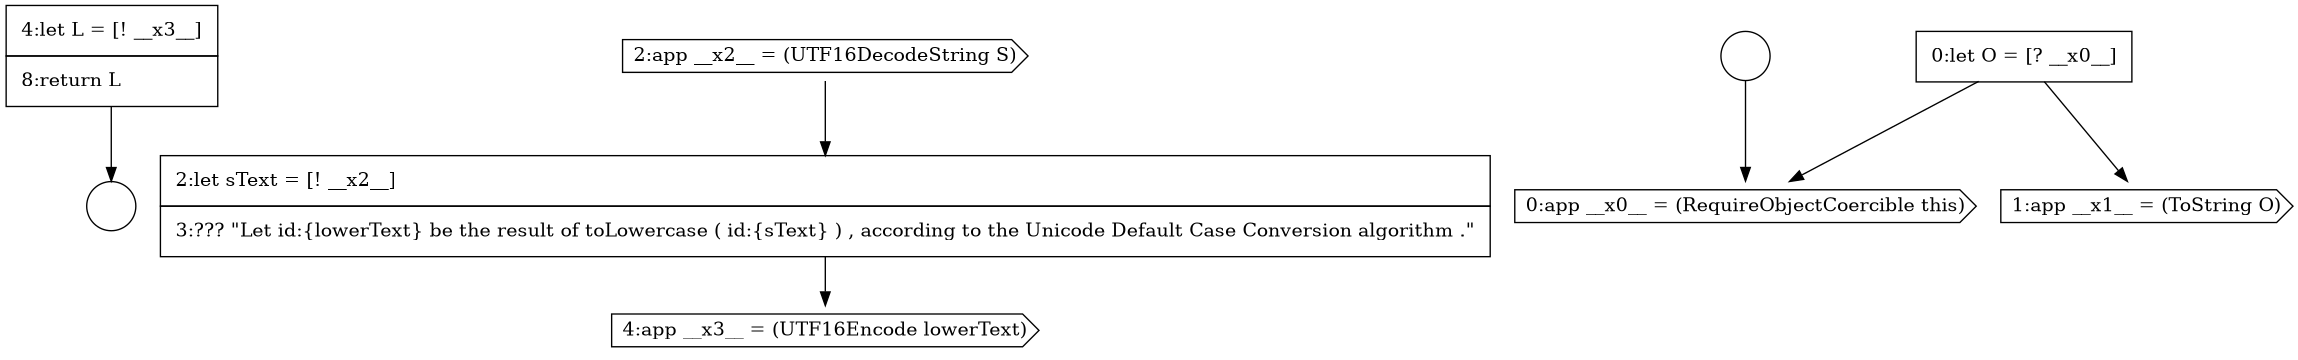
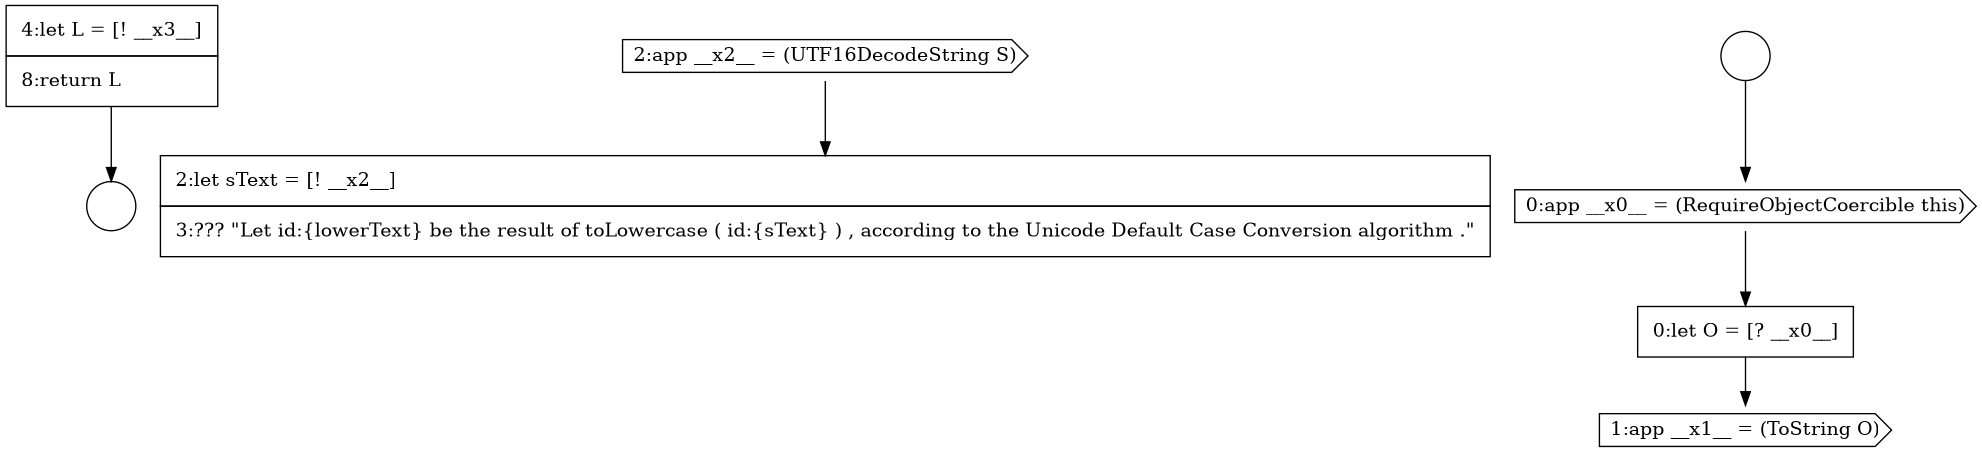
edge "0:let O = [? __x0__]" -> "0:app __x0__ = (RequireObjectCoercible this)": reversed
node "4:app __x3__ = (UTF16Encode lowerText)": removed
